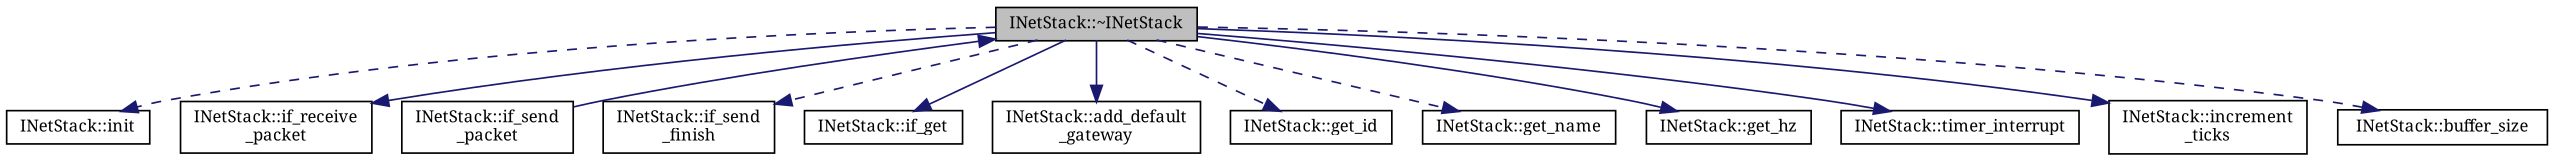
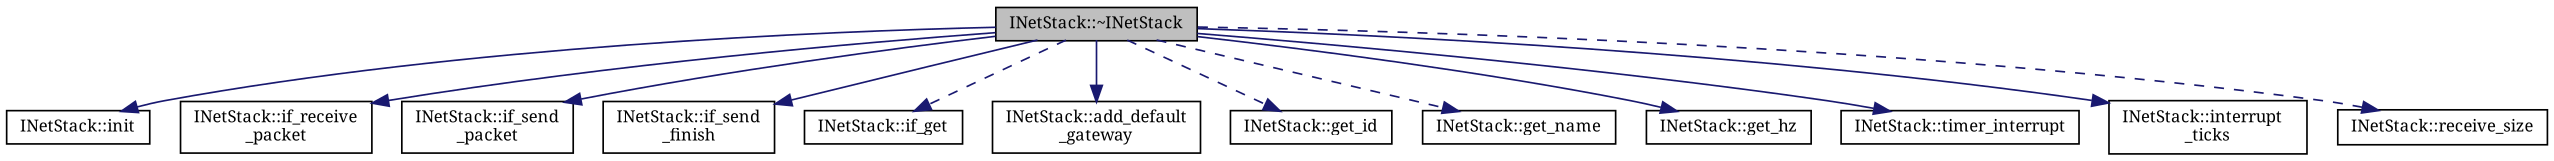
edge "INetStack::~INetStack" -> "INetStack::init": style dashed -> solid
edge "INetStack::if_send _packet" -> "INetStack::~INetStack": reversed
edge "INetStack::~INetStack" -> "INetStack::if_send _finish": style dashed -> solid
edge "INetStack::~INetStack" -> "INetStack::if_get": style solid -> dashed
node "INetStack::increment _ticks": label "INetStack::increment _ticks" -> "INetStack::interrupt _ticks"
node "INetStack::buffer_size": label "INetStack::buffer_size" -> "INetStack::receive_size"
